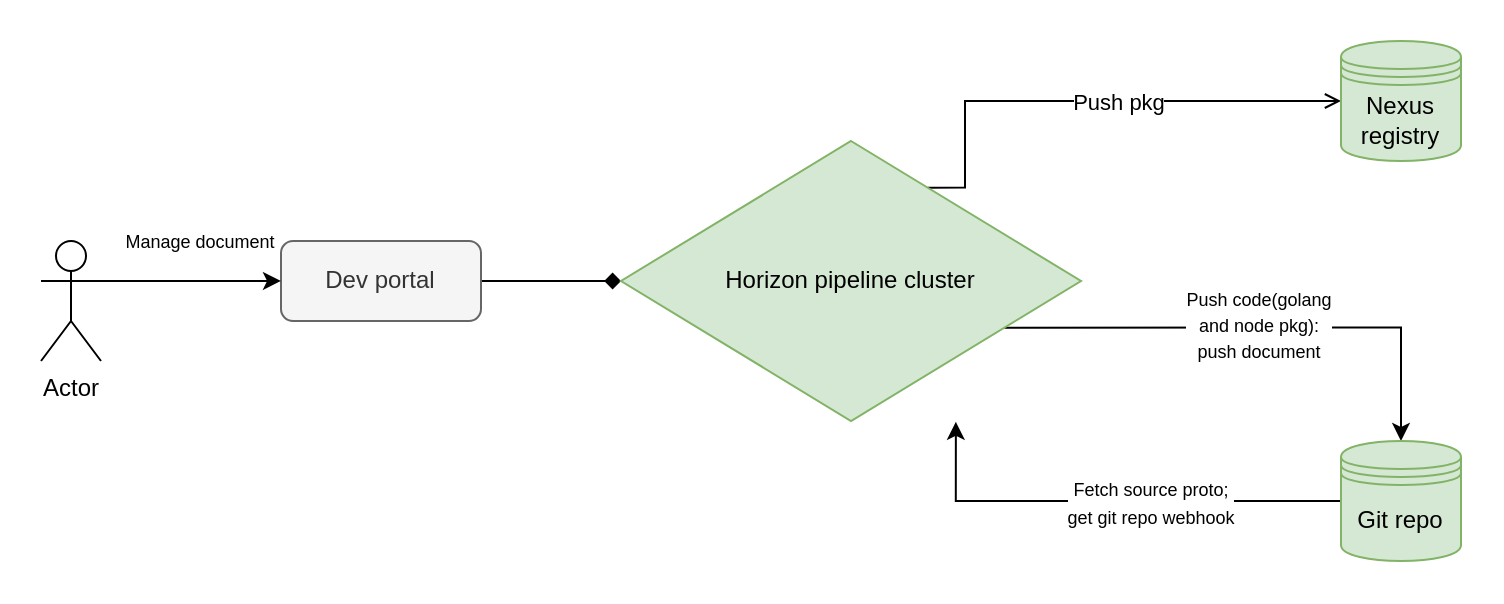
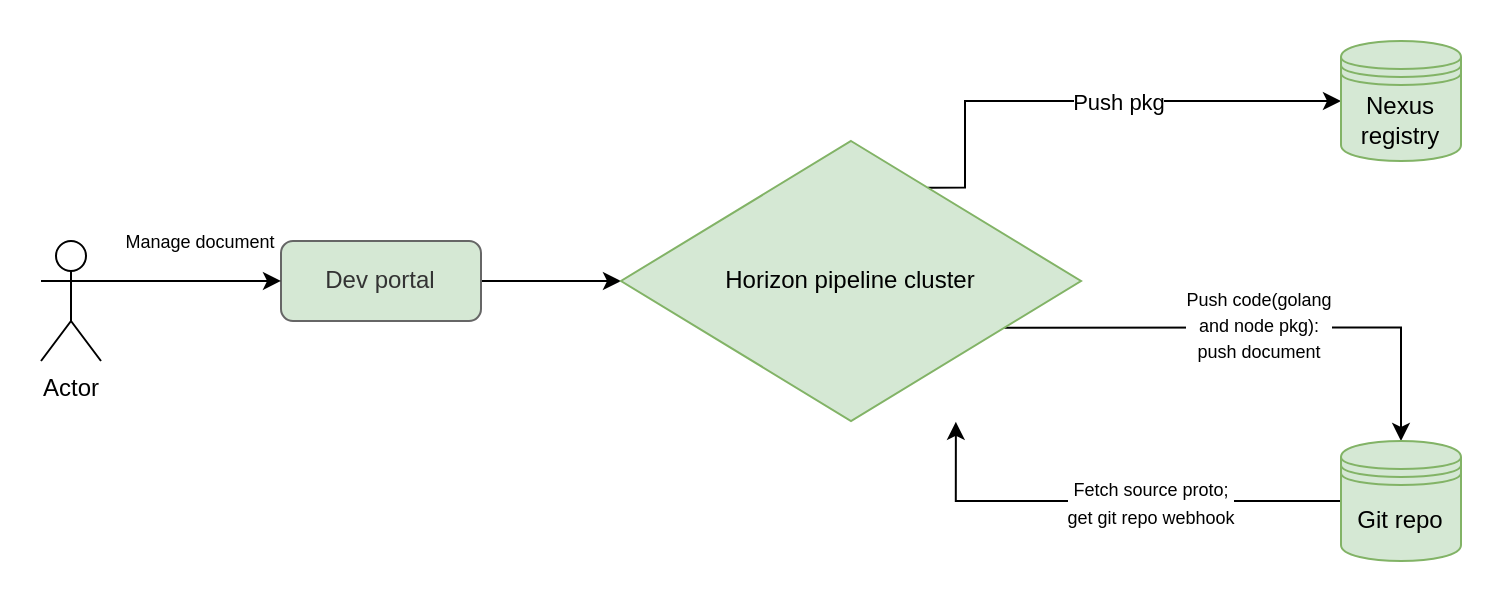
edge "Horizon pipeline cluster" -> "Nexus registry": arrowhead open -> classic
node "Dev portal": fillcolor #f5f5f5 -> #d5e8d4
edge "Dev portal" -> "Horizon pipeline cluster": arrowhead diamond -> classic
